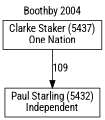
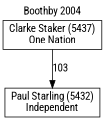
edge "Clarke Staker (5437) One Nation" -> "Paul Starling (5432) Independent": label "109" -> "103"
